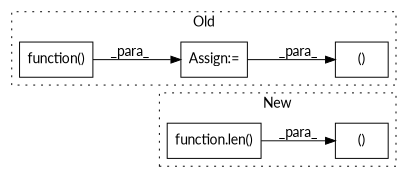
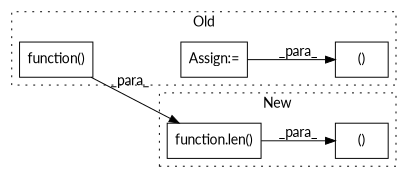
edge "function()" -> "Assign:=": now "function()" -> "function.len()"
